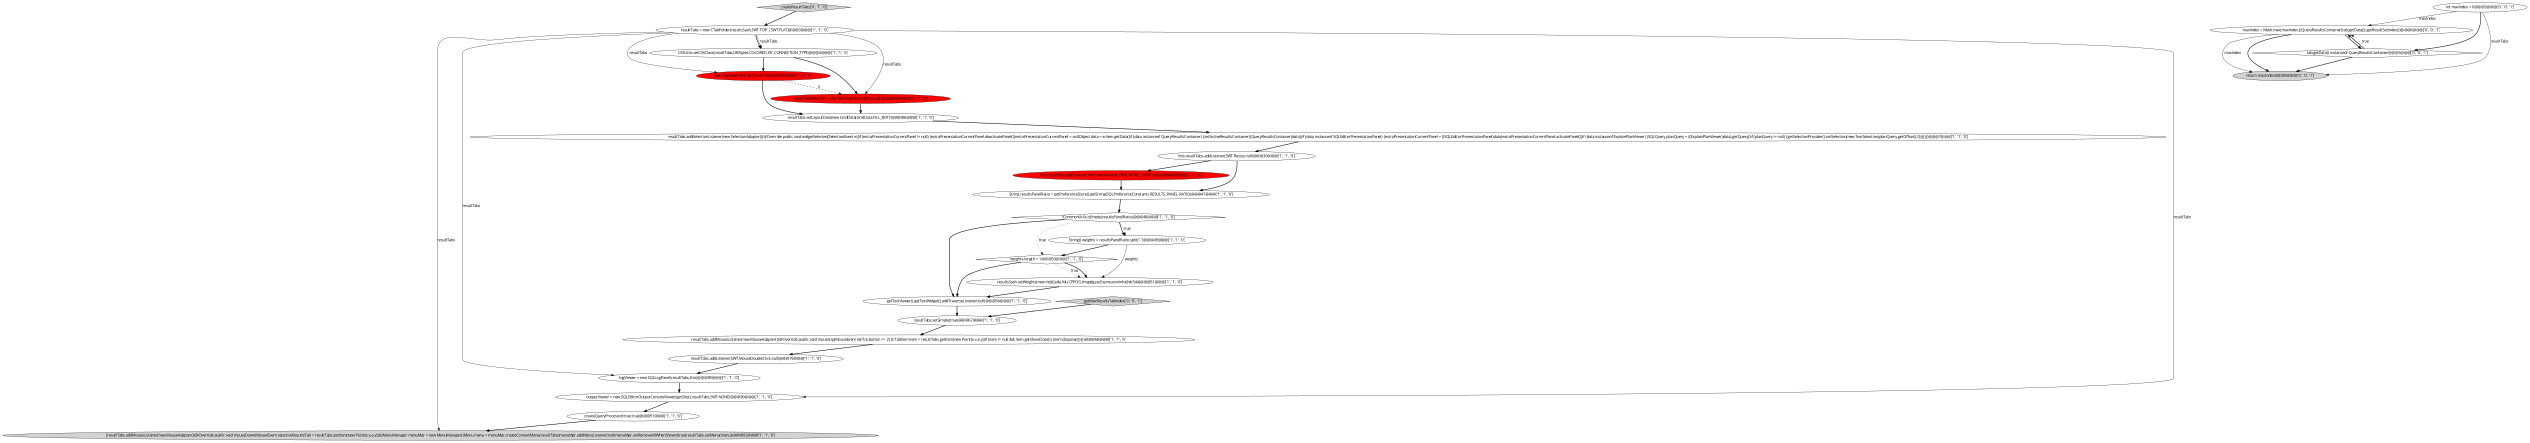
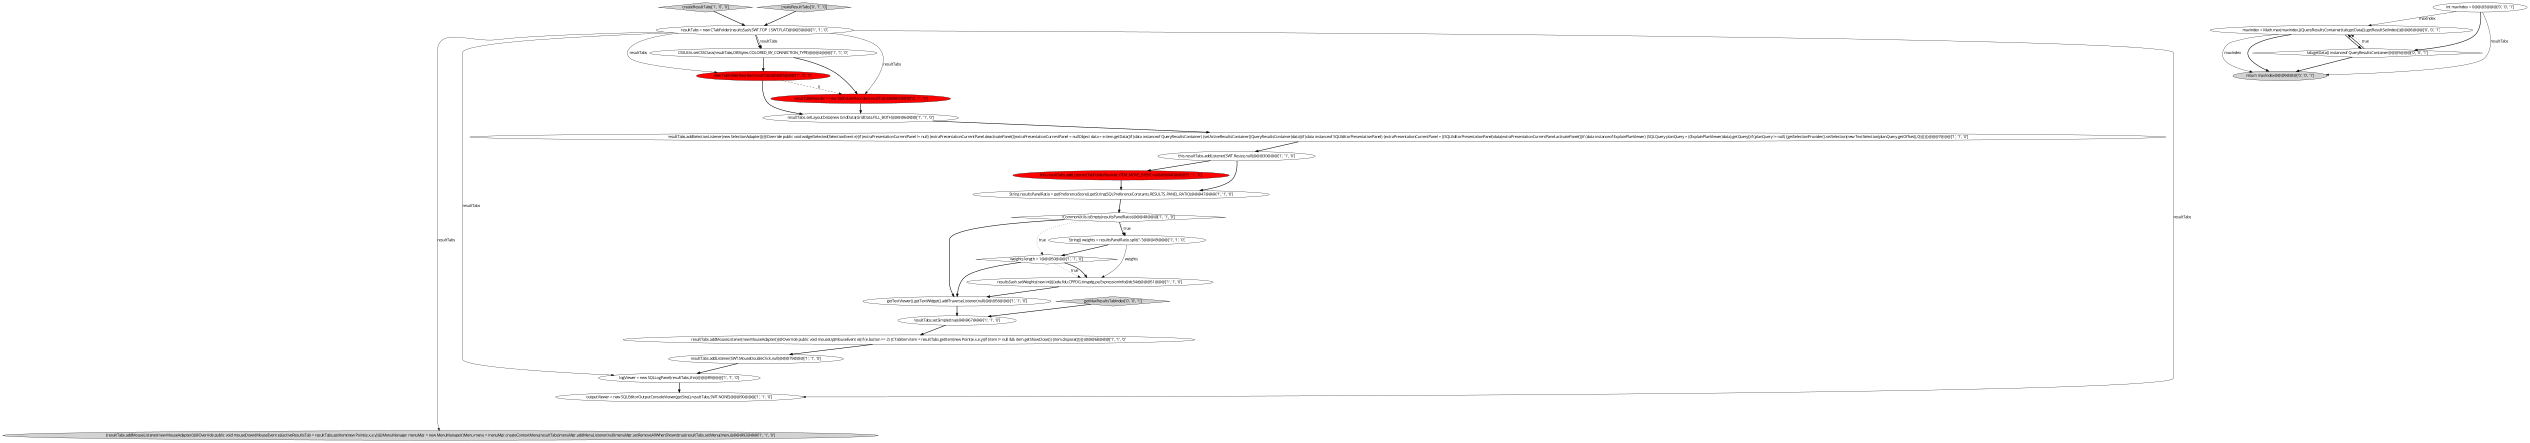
node "createResultTabs['1', '0', '0']": added
node "createQueryProcessor(true,true)@@@91@@@['1', '1', '0']": removed
